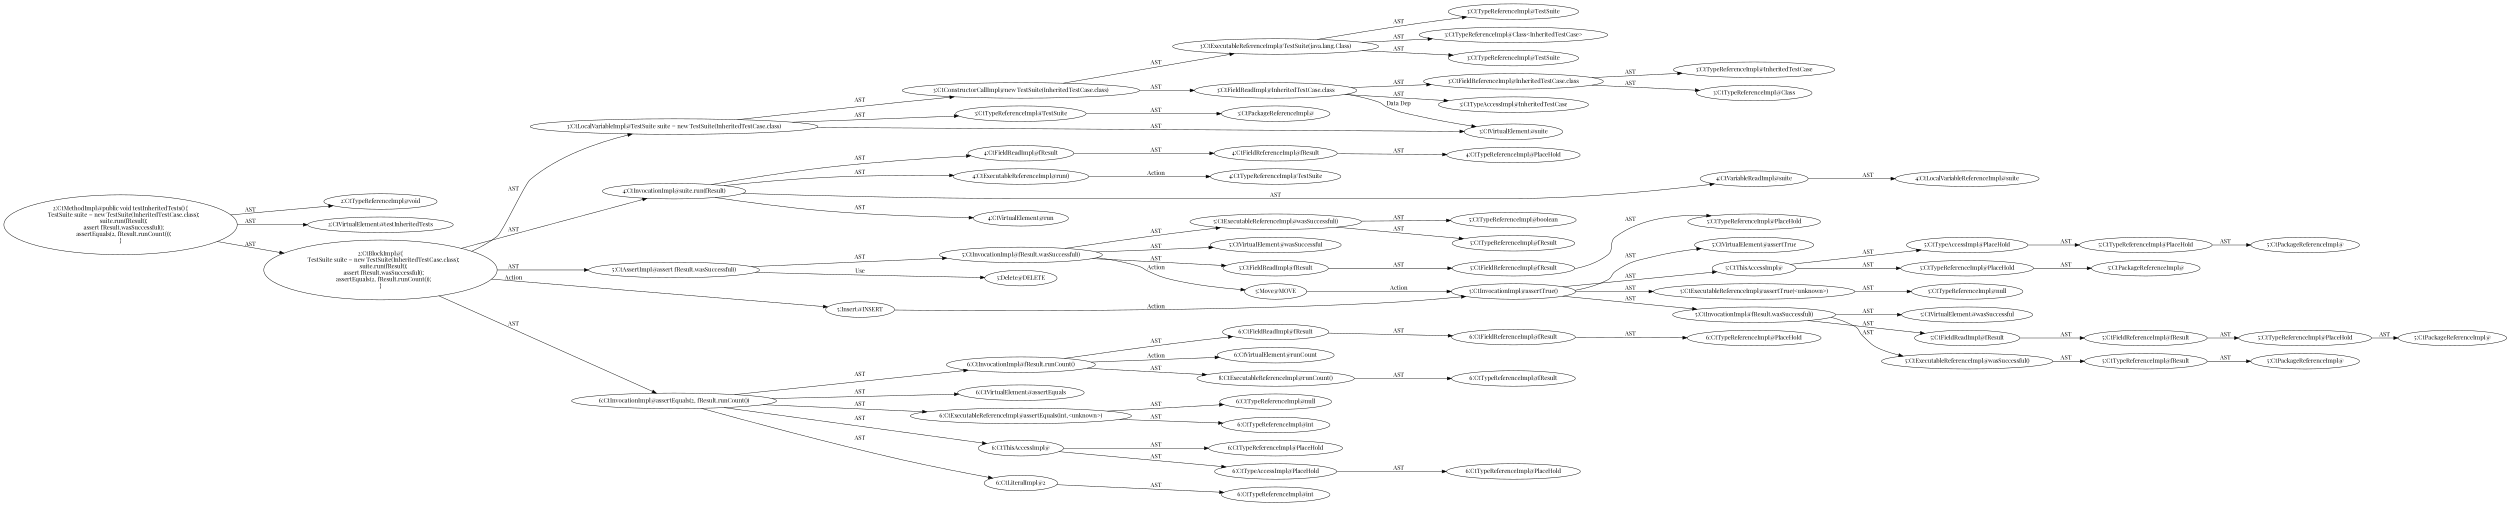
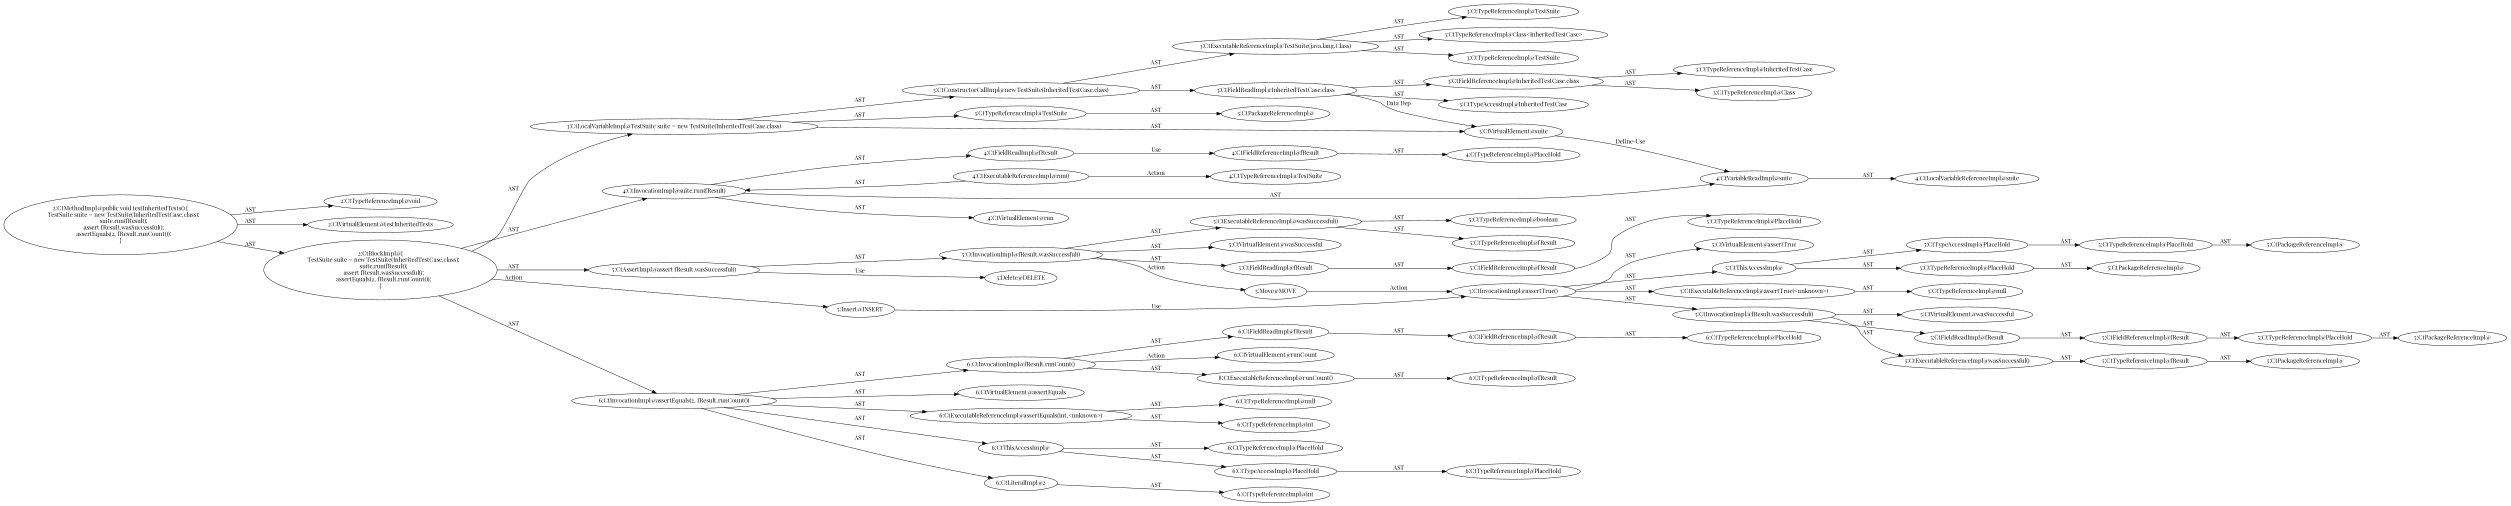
edge "4:CtFieldReadImpl@fResult" -> "4:CtFieldReferenceImpl@fResult": label "AST" -> "Use"
edge "3:CtVirtualElement@suite" -> "4:CtVariableReadImpl@suite": added, label "Define-Use"
edge "4:CtInvocationImpl@suite.run(fResult)" -> "4:CtExecutableReferenceImpl@run()": reversed
edge "5:Insert@INSERT" -> "5:CtInvocationImpl@assertTrue()": label "Action" -> "Use"
